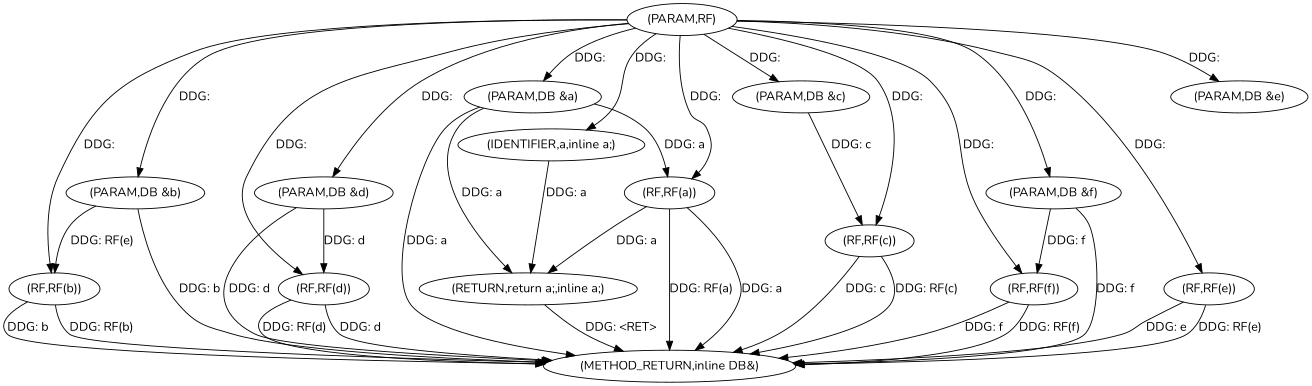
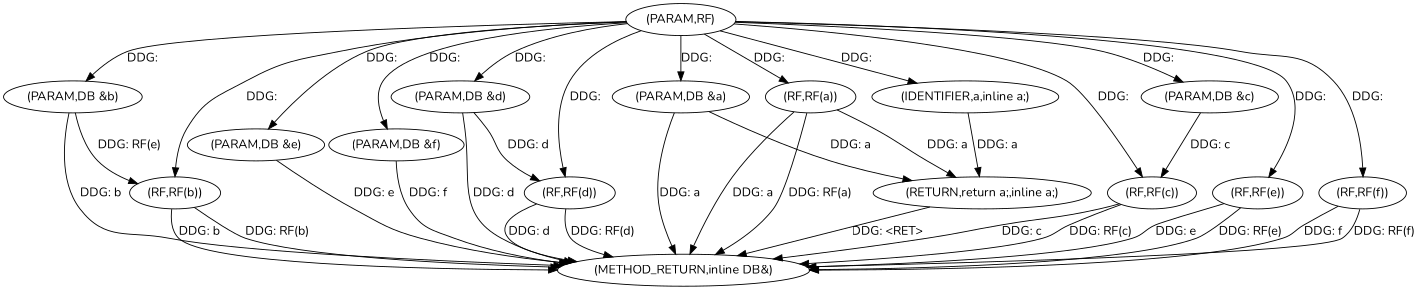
edge "(PARAM,DB &a)" -> "(RF,RF(a))": removed, label "DDG: a"
edge "(PARAM,DB &e)" -> "(METHOD_RETURN,inline DB&)": added, label "DDG: e"
edge "(PARAM,DB &f)" -> "(RF,RF(f))": removed, label "DDG: f"
